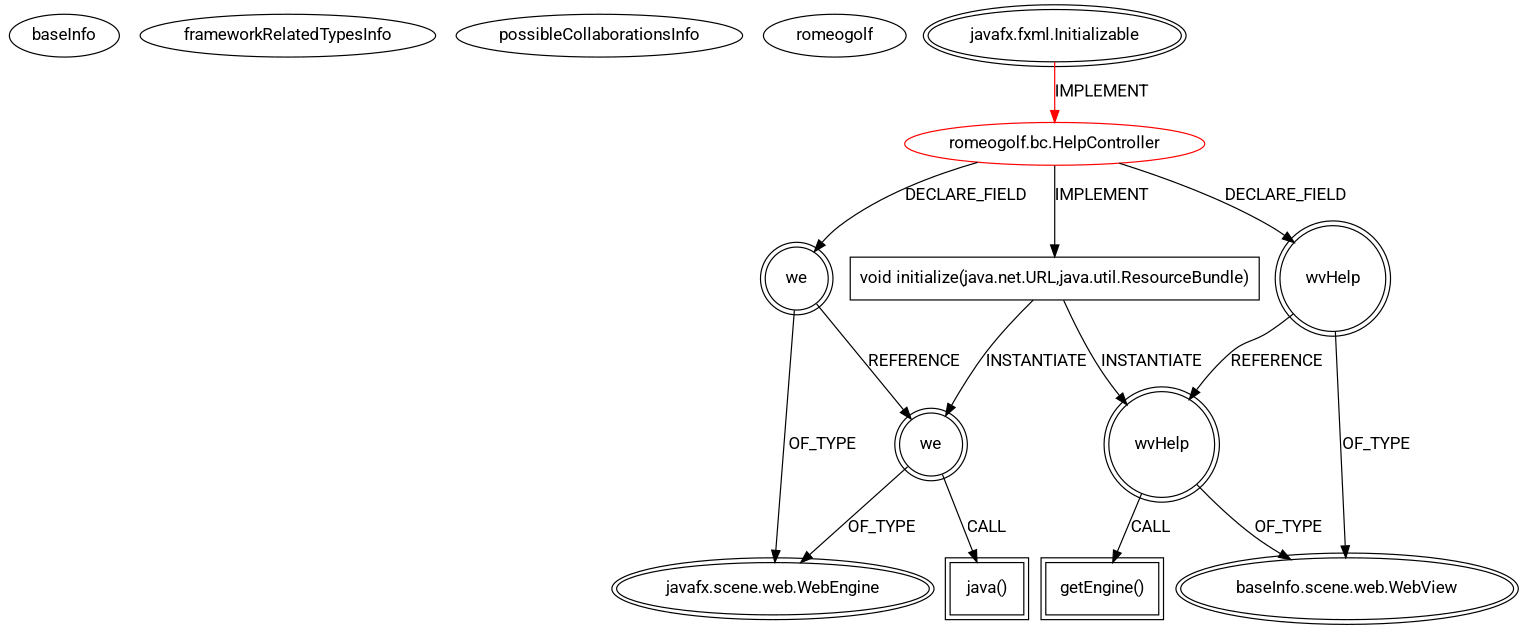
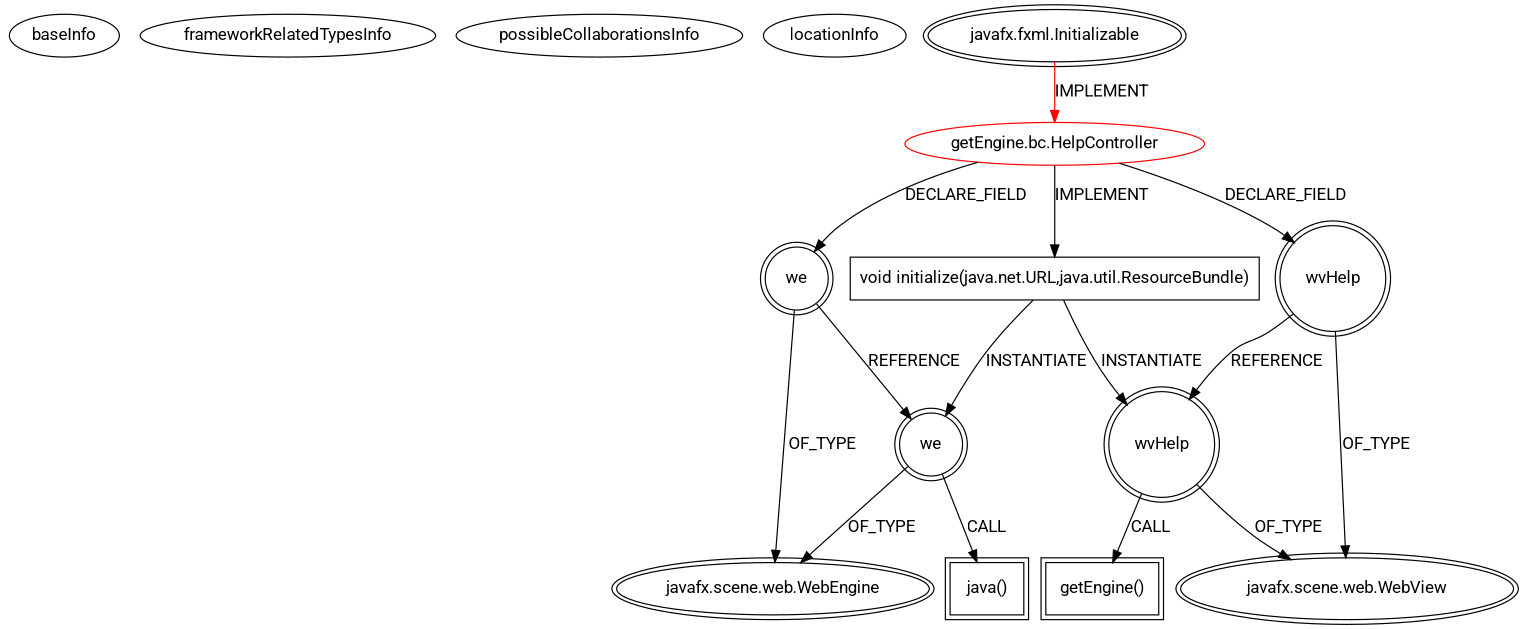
node "romeogolf": label "romeogolf" -> "locationInfo"
node "romeogolf.bc.HelpController": label "romeogolf.bc.HelpController" -> "getEngine.bc.HelpController"
node "baseInfo.scene.web.WebView": label "baseInfo.scene.web.WebView" -> "javafx.scene.web.WebView"
